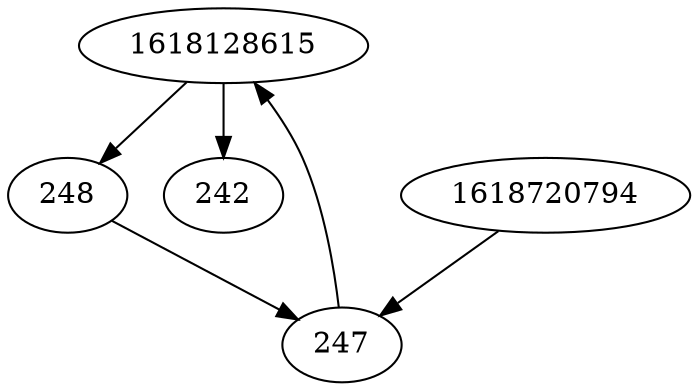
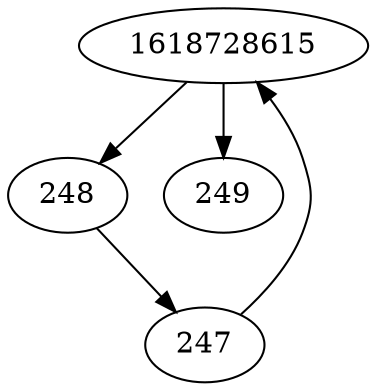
node "1618128615": label "1618128615" -> "1618728615"
node "242": label "242" -> "249"
node "1618720794": removed
